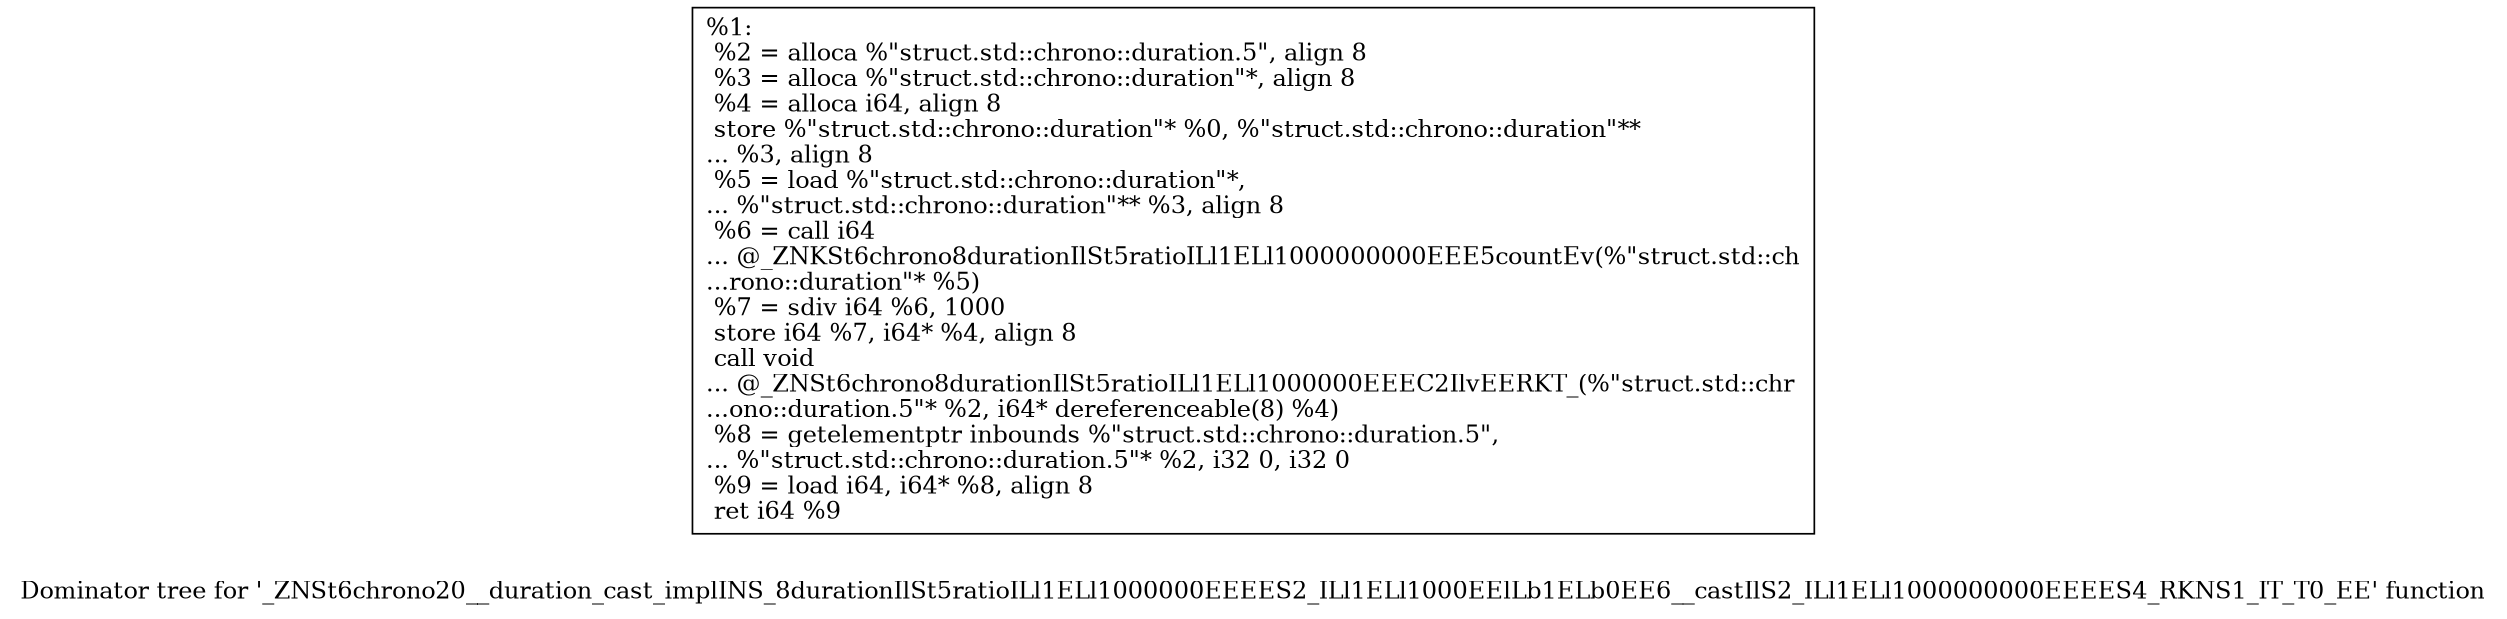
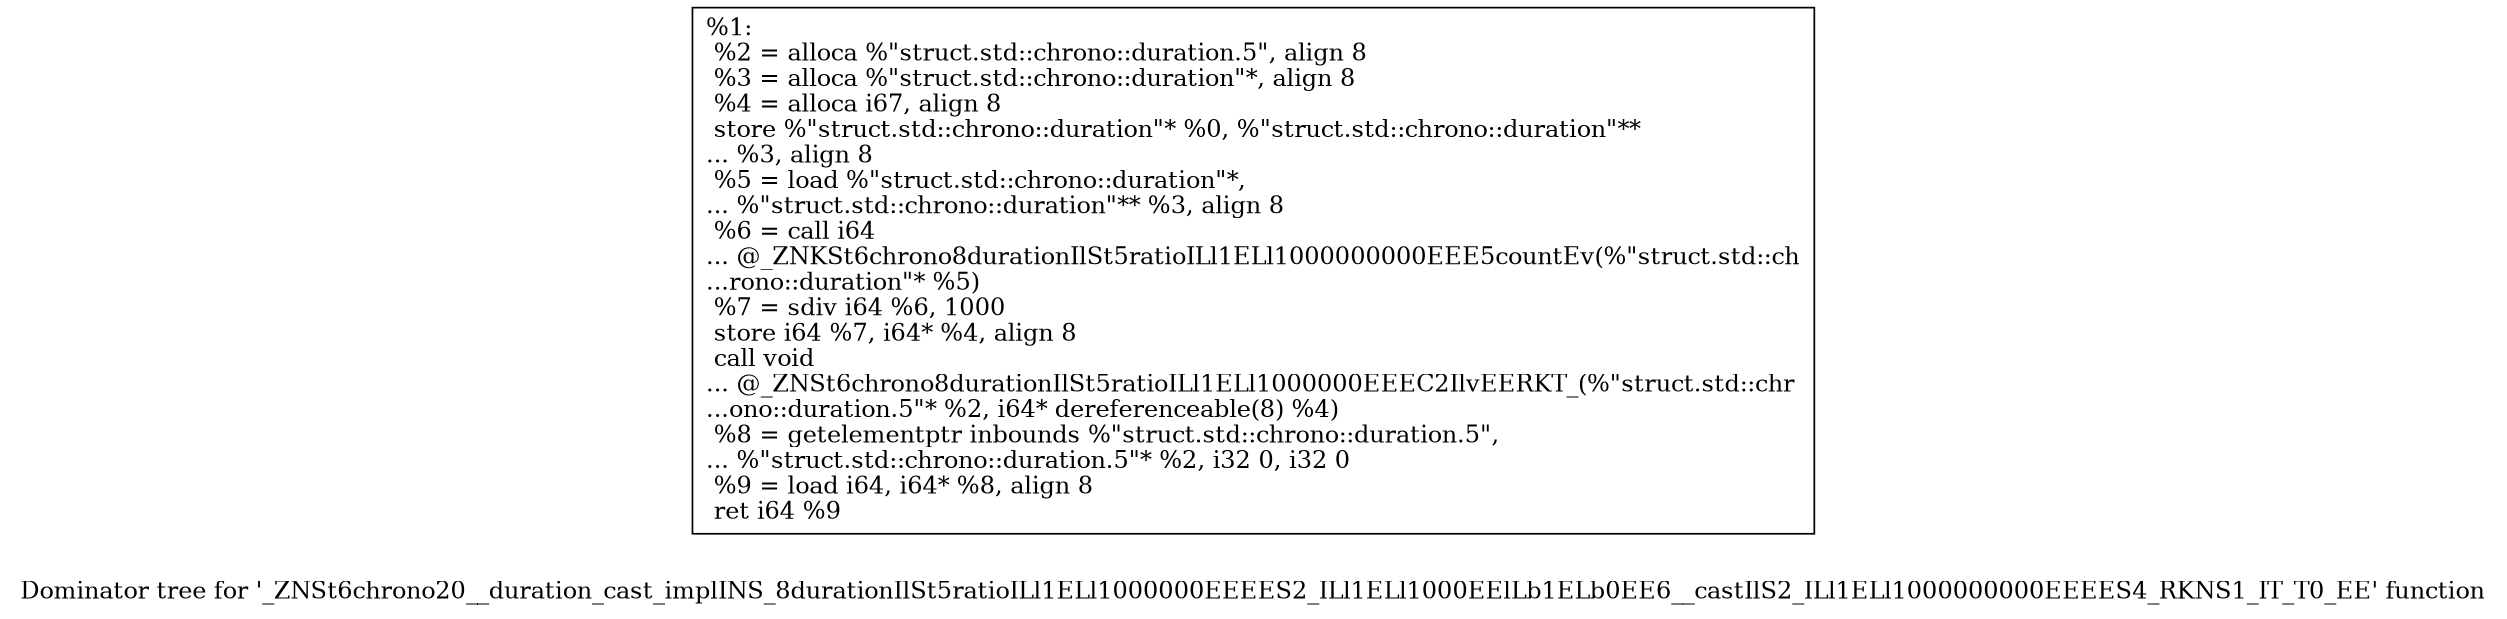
node "%1:": text "%4 = alloca i64, align 8" -> "%4 = alloca i67, align 8"
